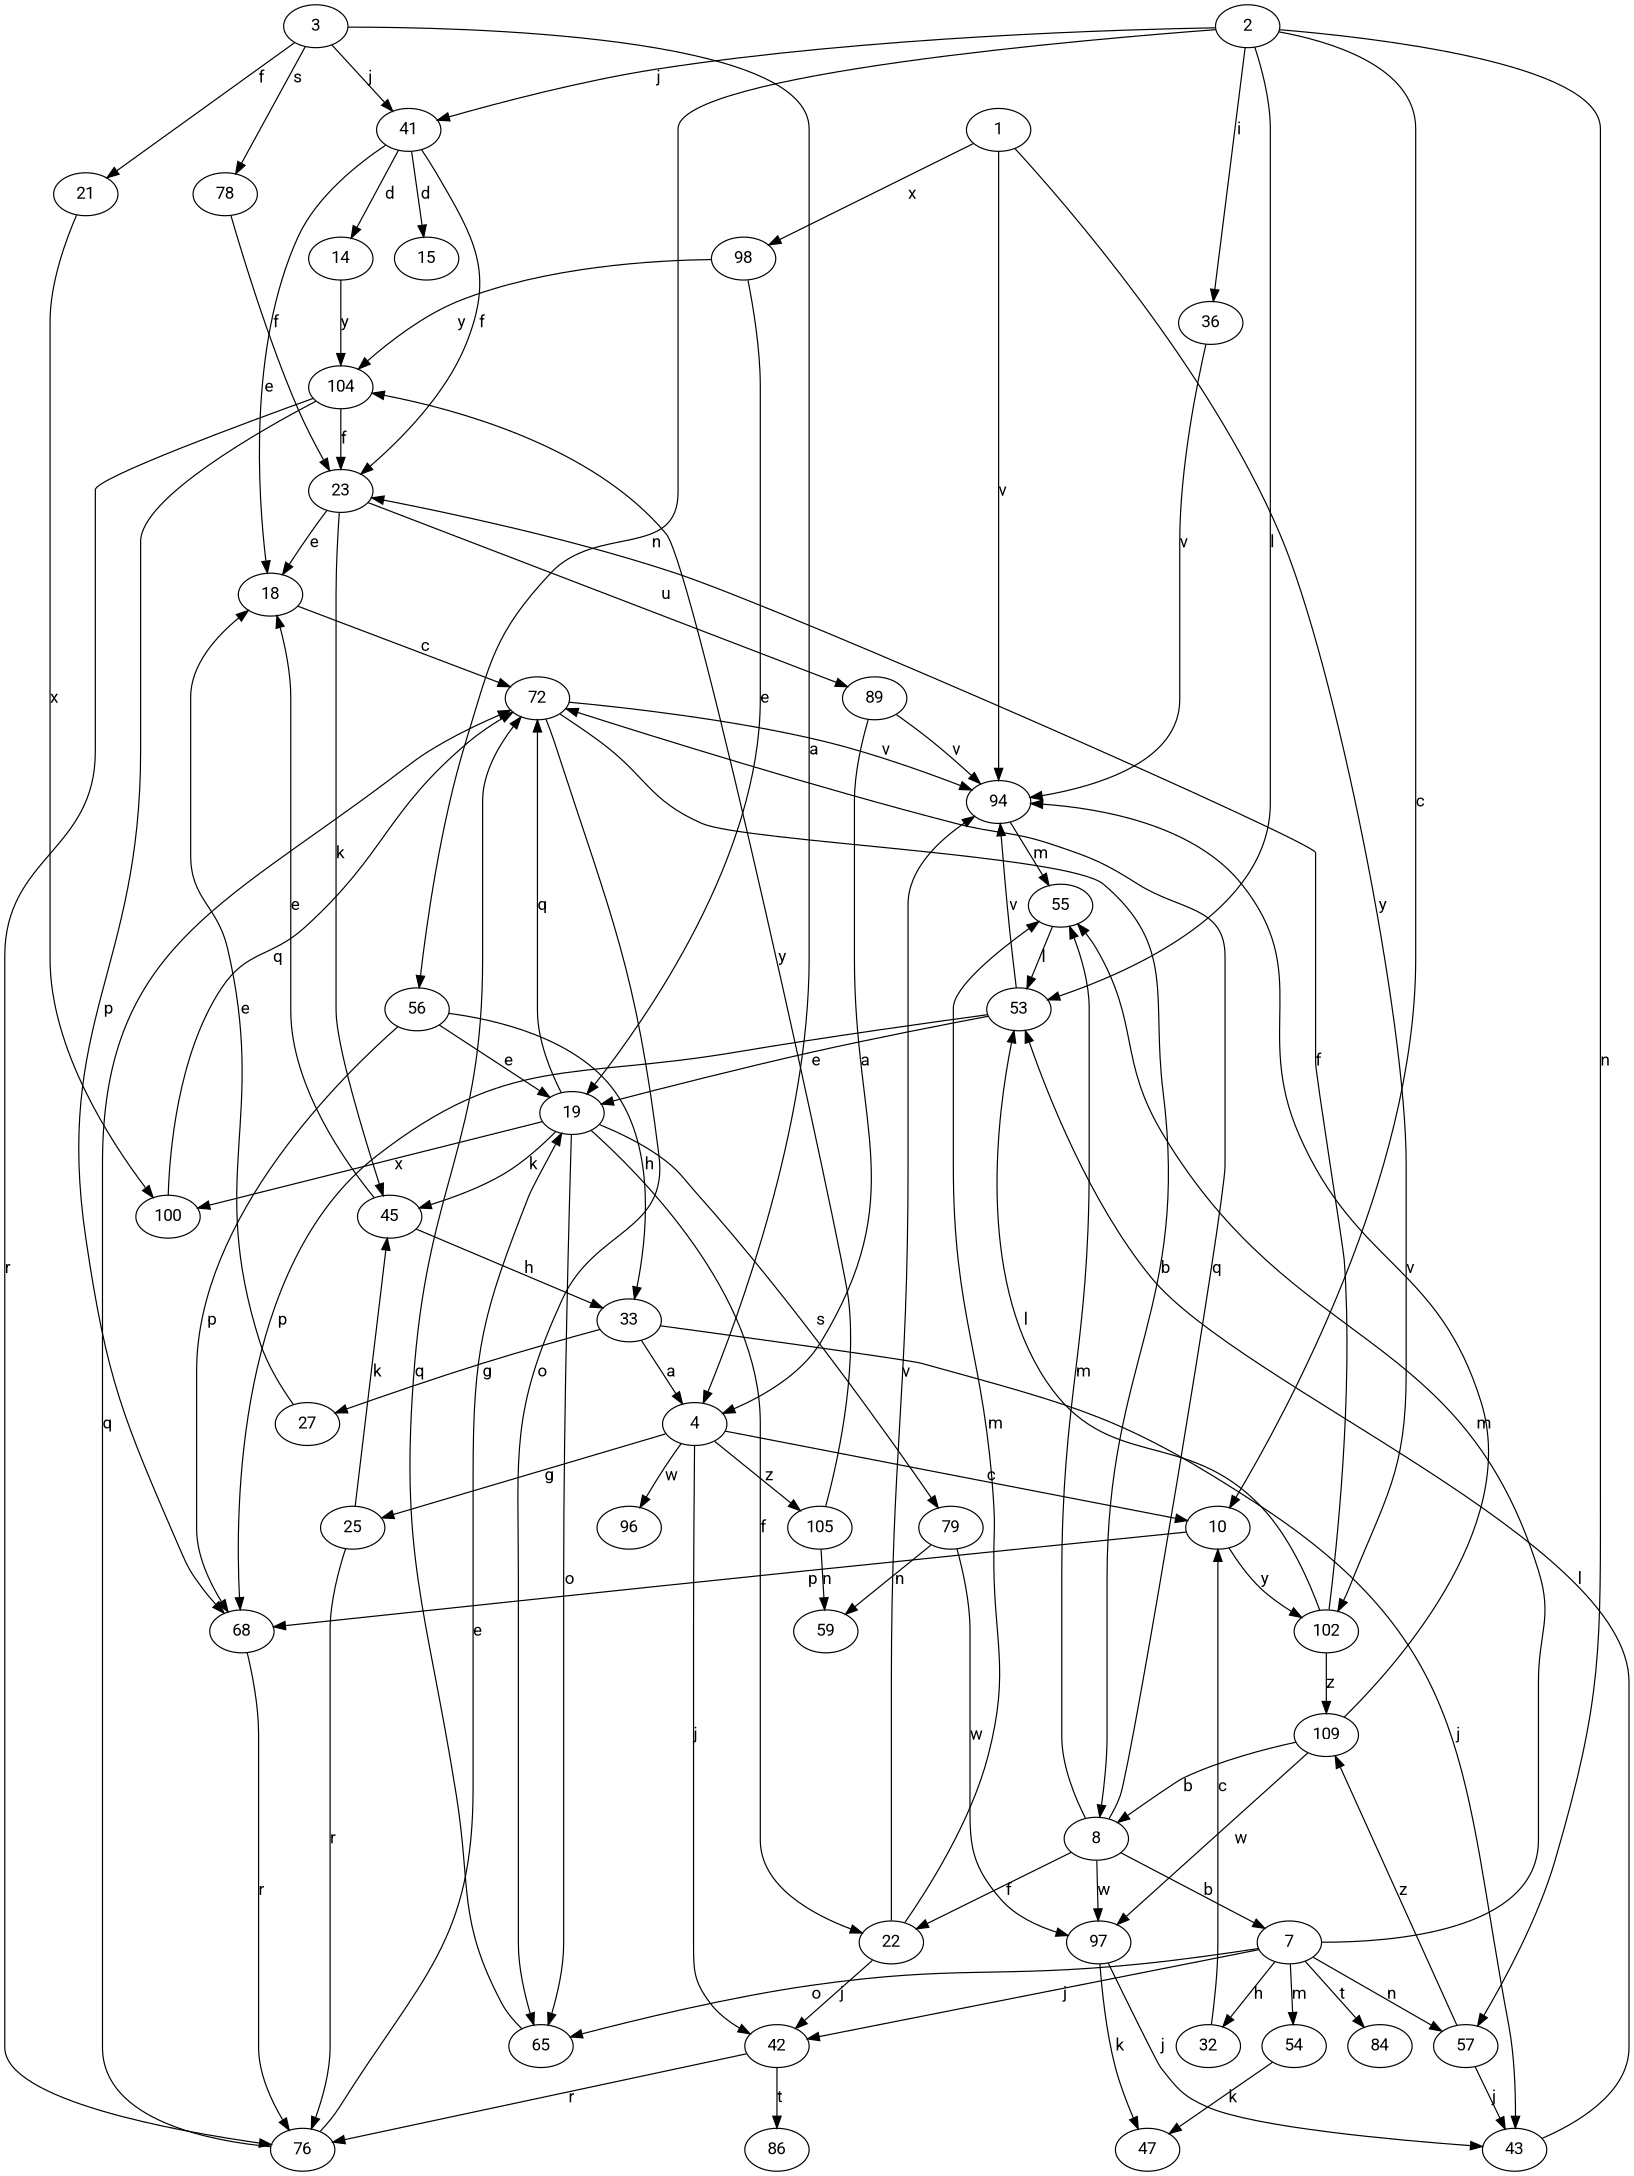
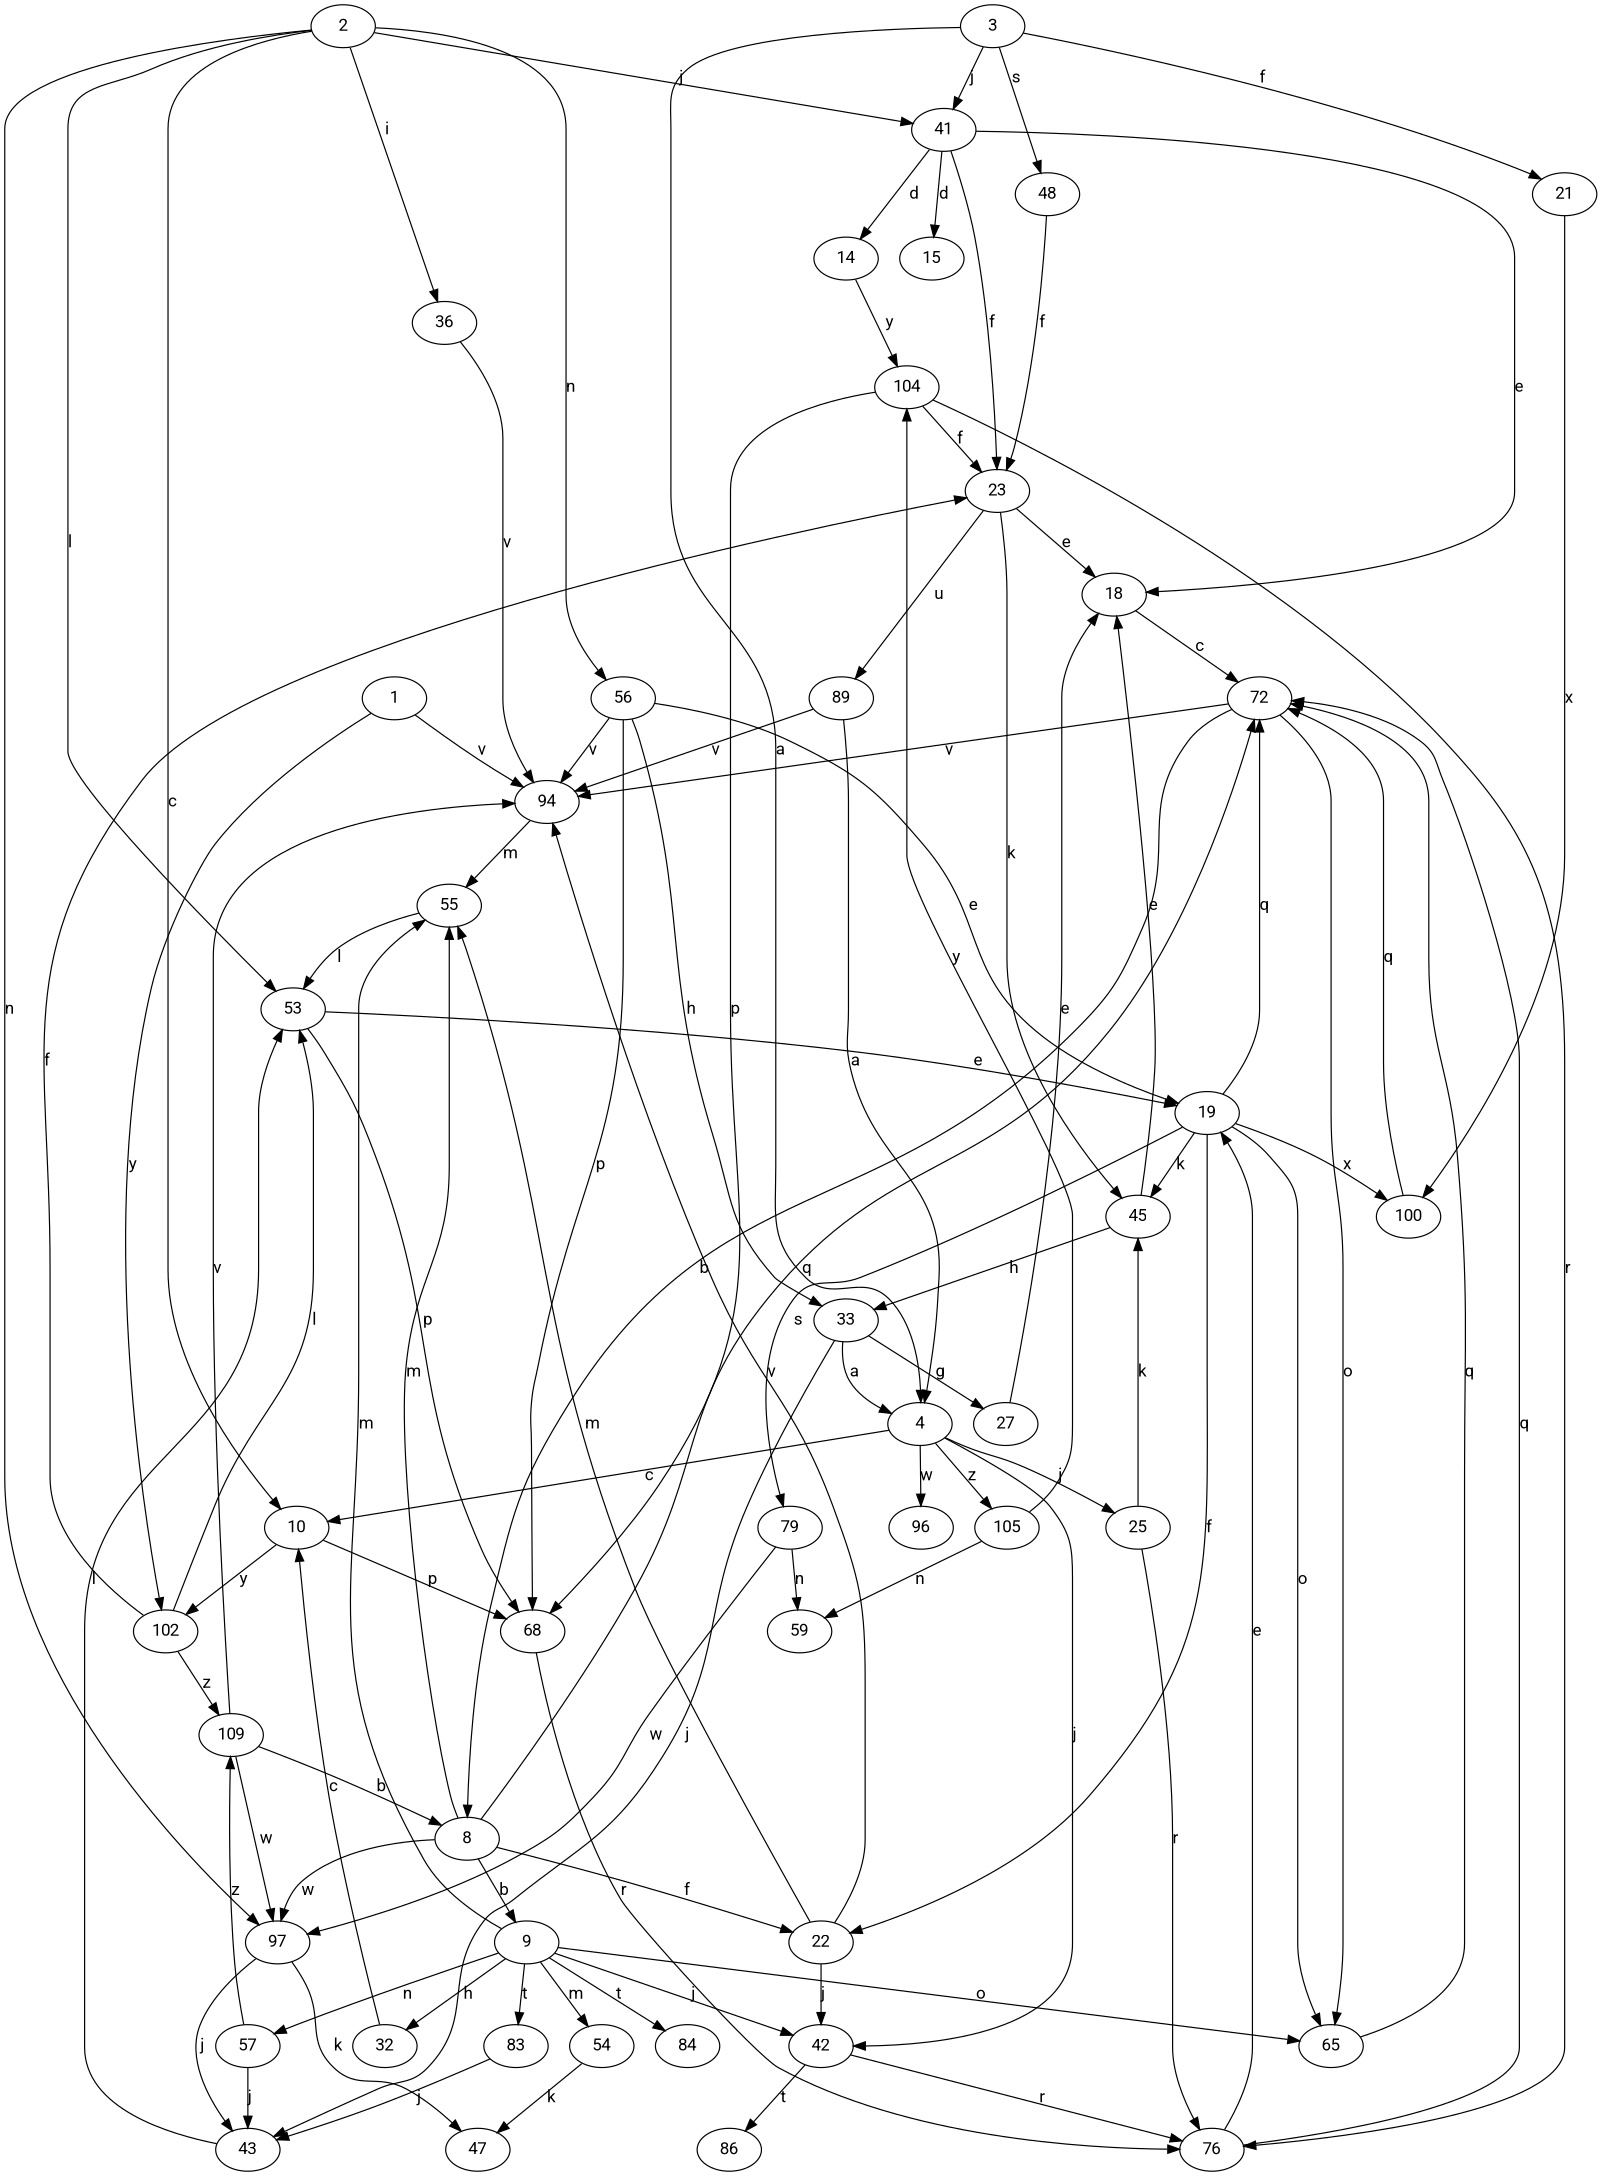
node "78": label "78" -> "48"
node "98": removed
edge "2" -> "57": now "2" -> "97"
edge "53" -> "94": now "56" -> "94"
edge "4" -> "25": label "g" -> "j"
node "7": label "7" -> "9"
node "83": added
